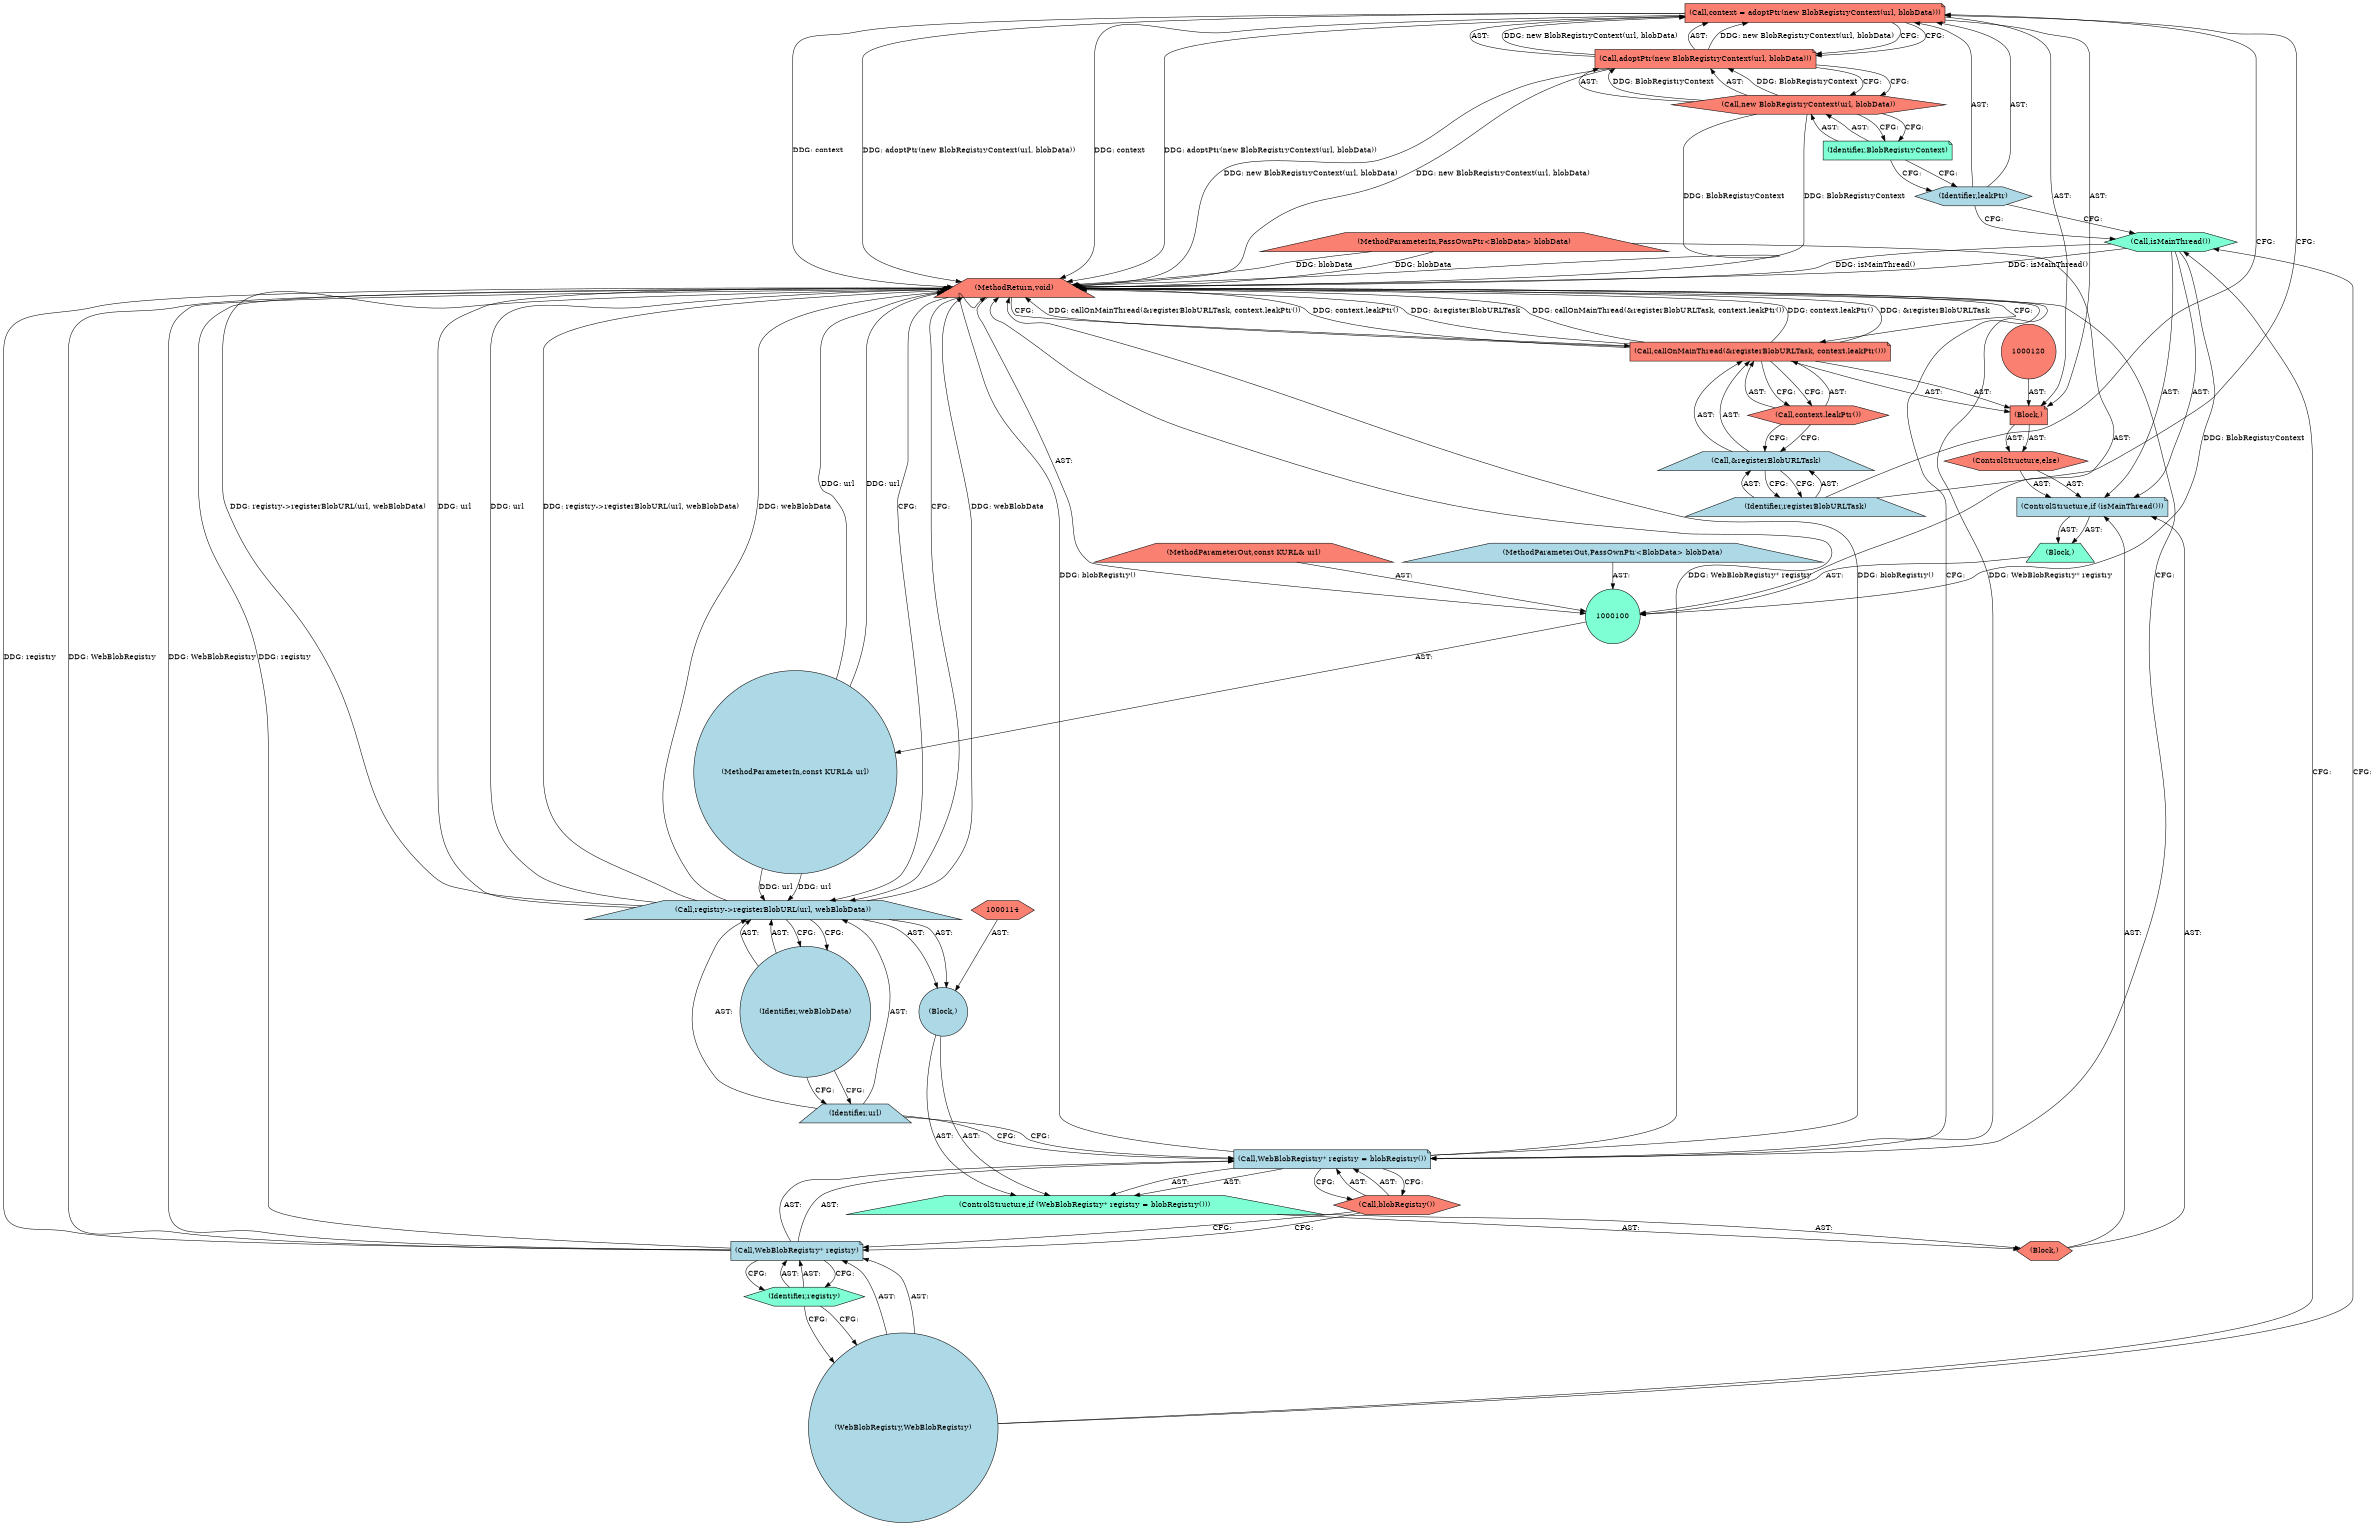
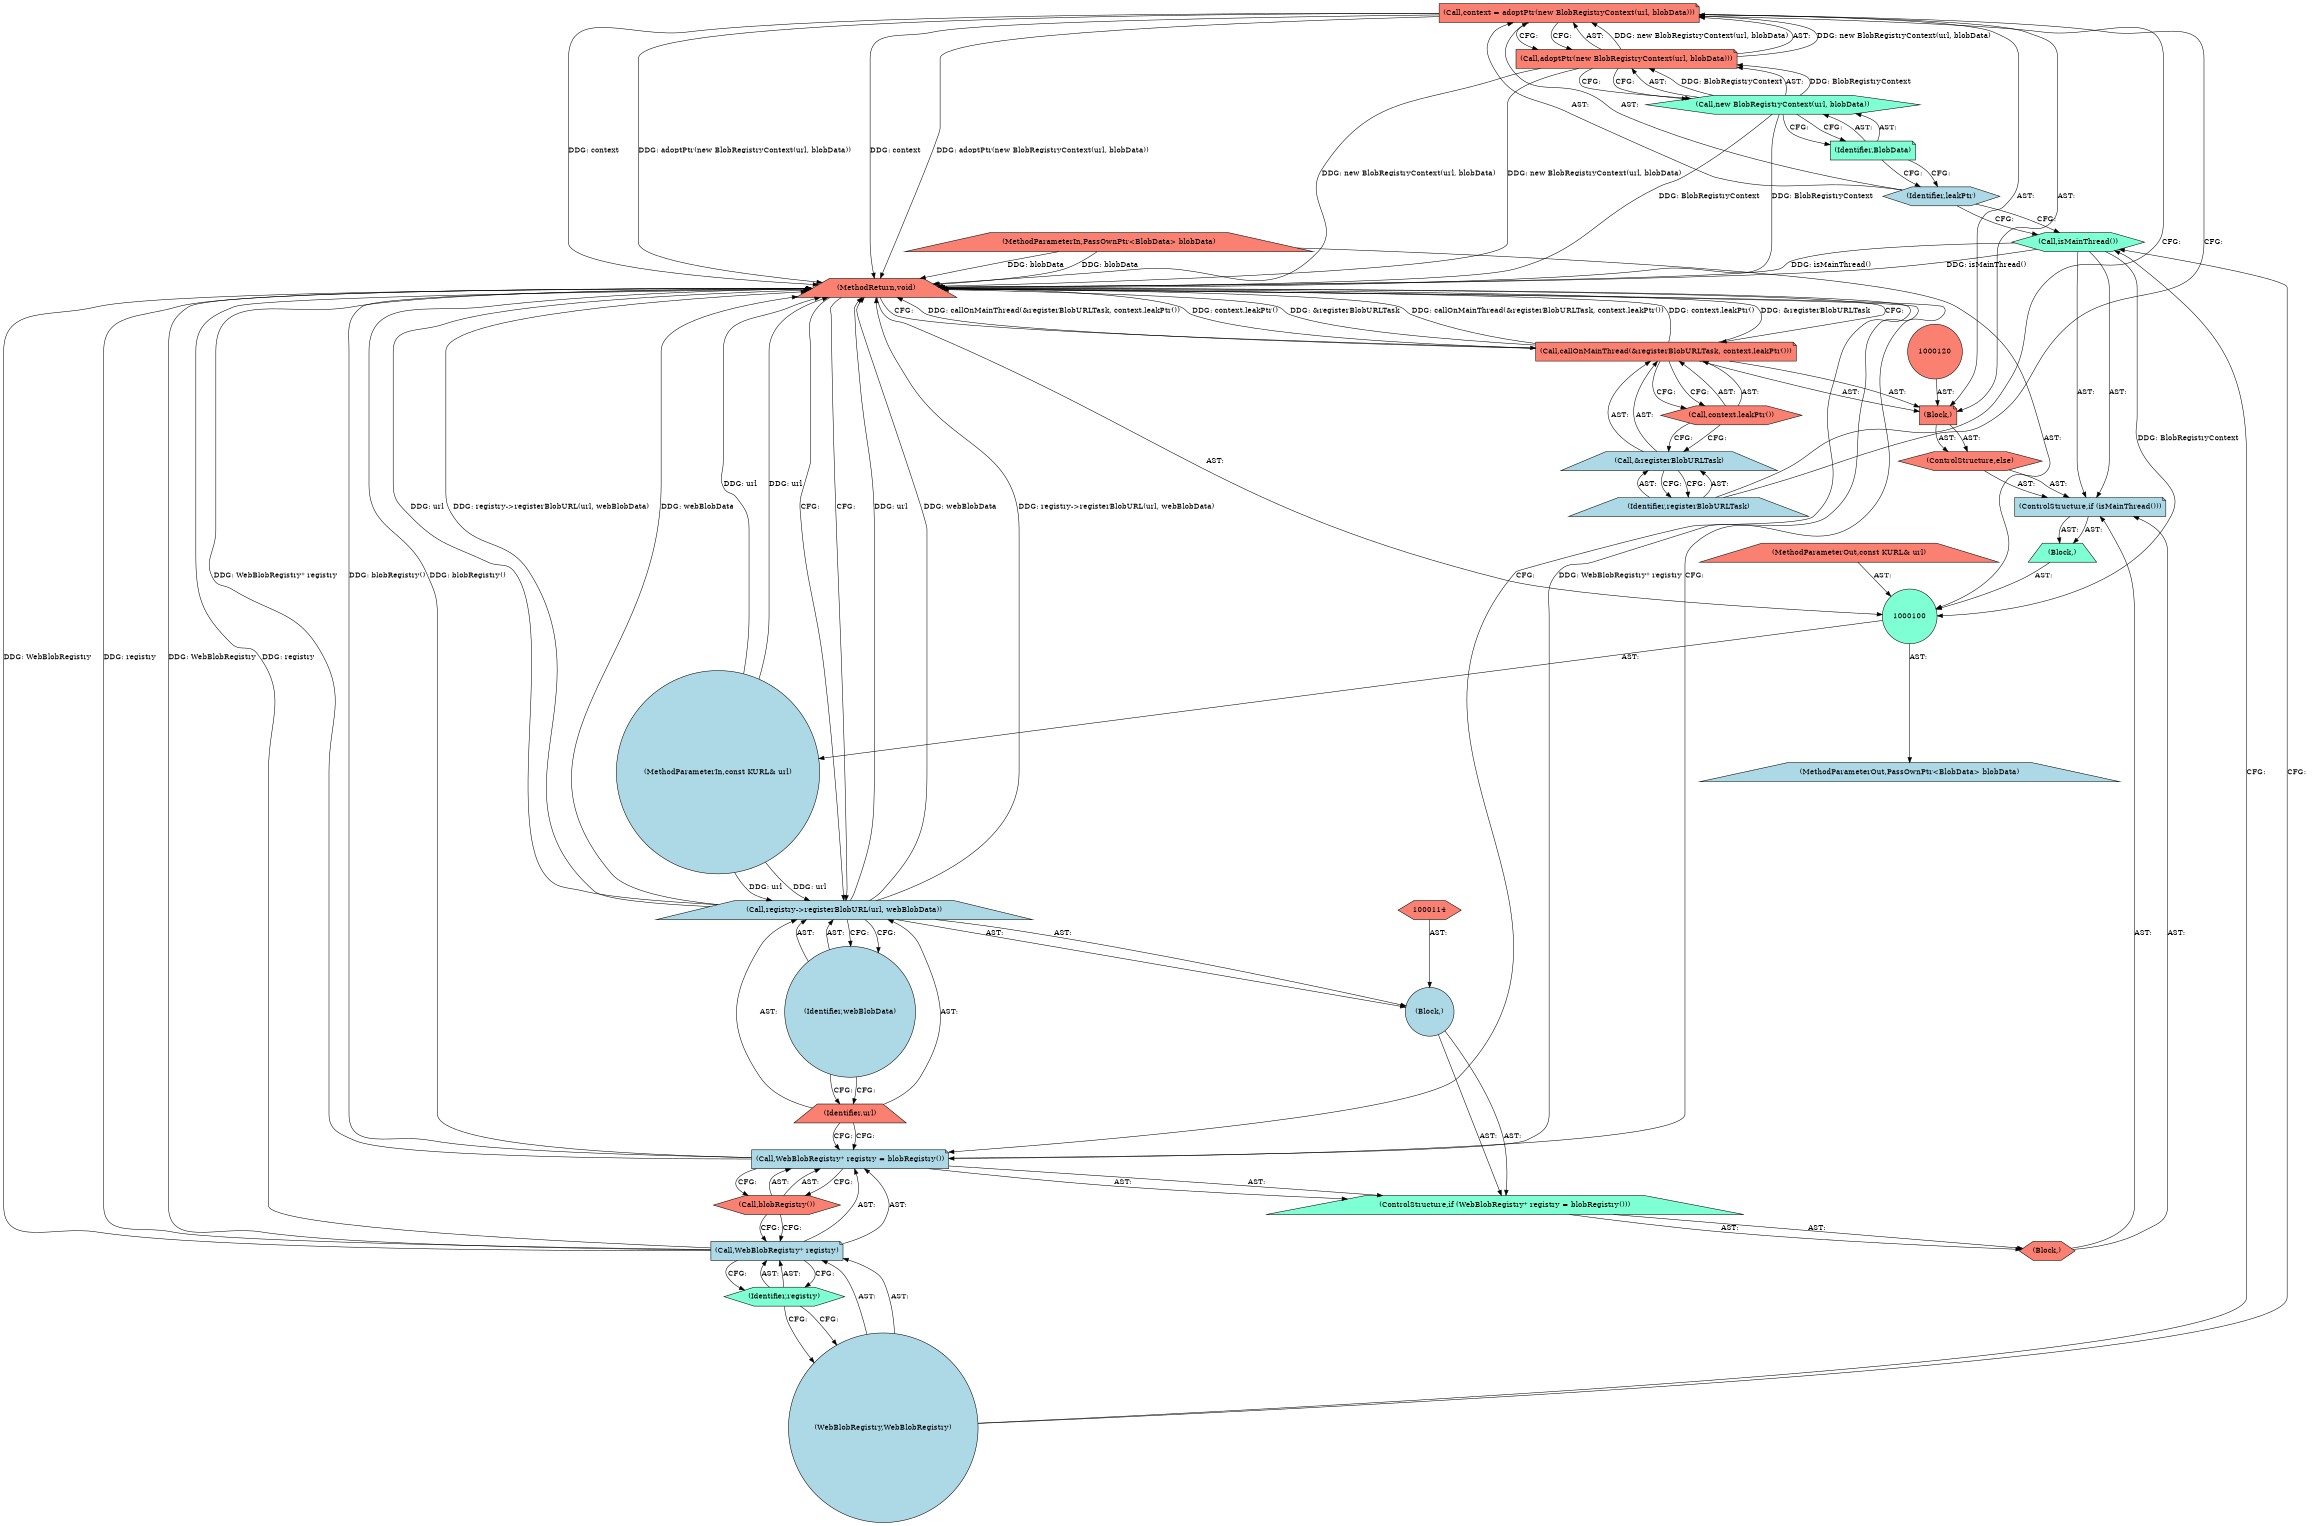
node "(Call,new BlobRegistryContext(url, blobData))": fillcolor salmon -> aquamarine
node "(Identifier,BlobRegistryContext)": label "(Identifier,BlobRegistryContext)" -> "(Identifier,BlobData)"
edge "(MethodParameterOut,PassOwnPtr<BlobData> blobData)" -> "1000100": reversed
node "(Identifier,url)": fillcolor lightblue -> salmon
